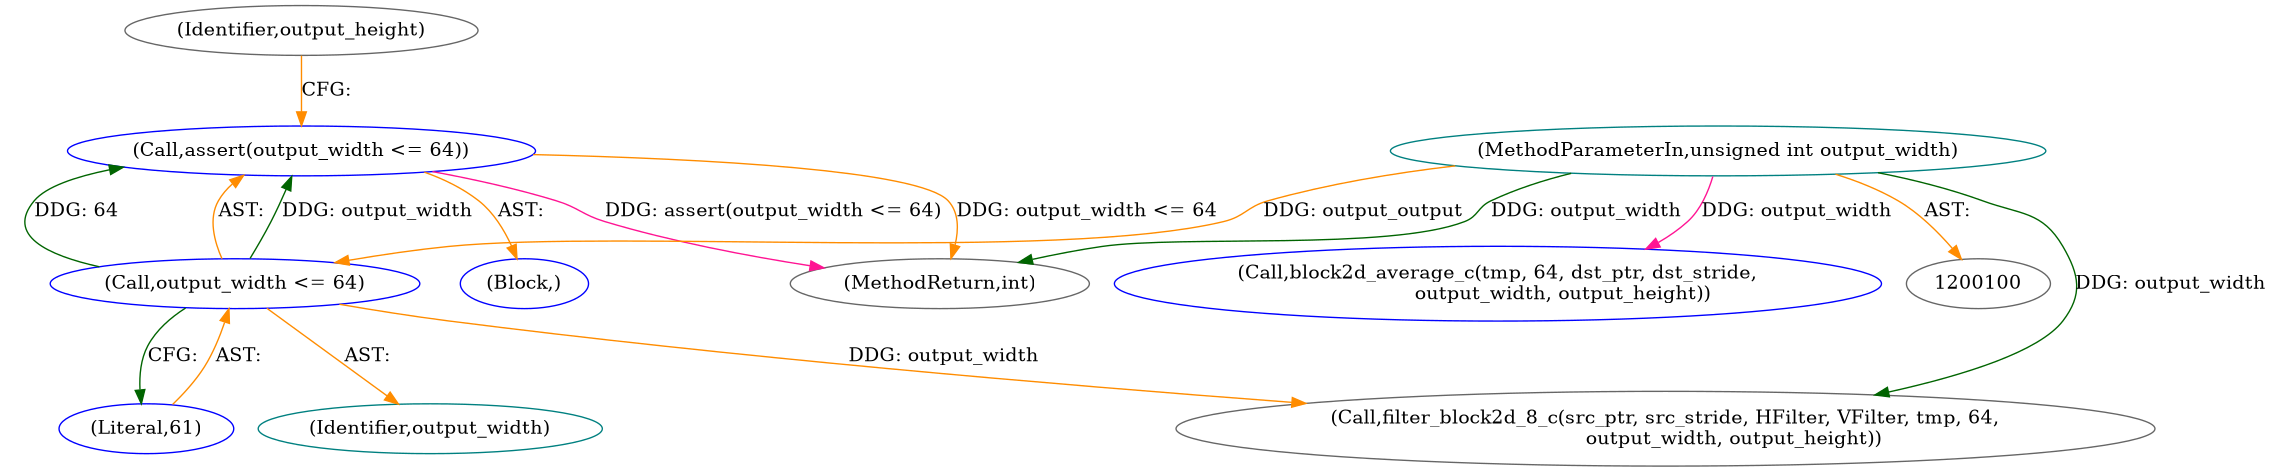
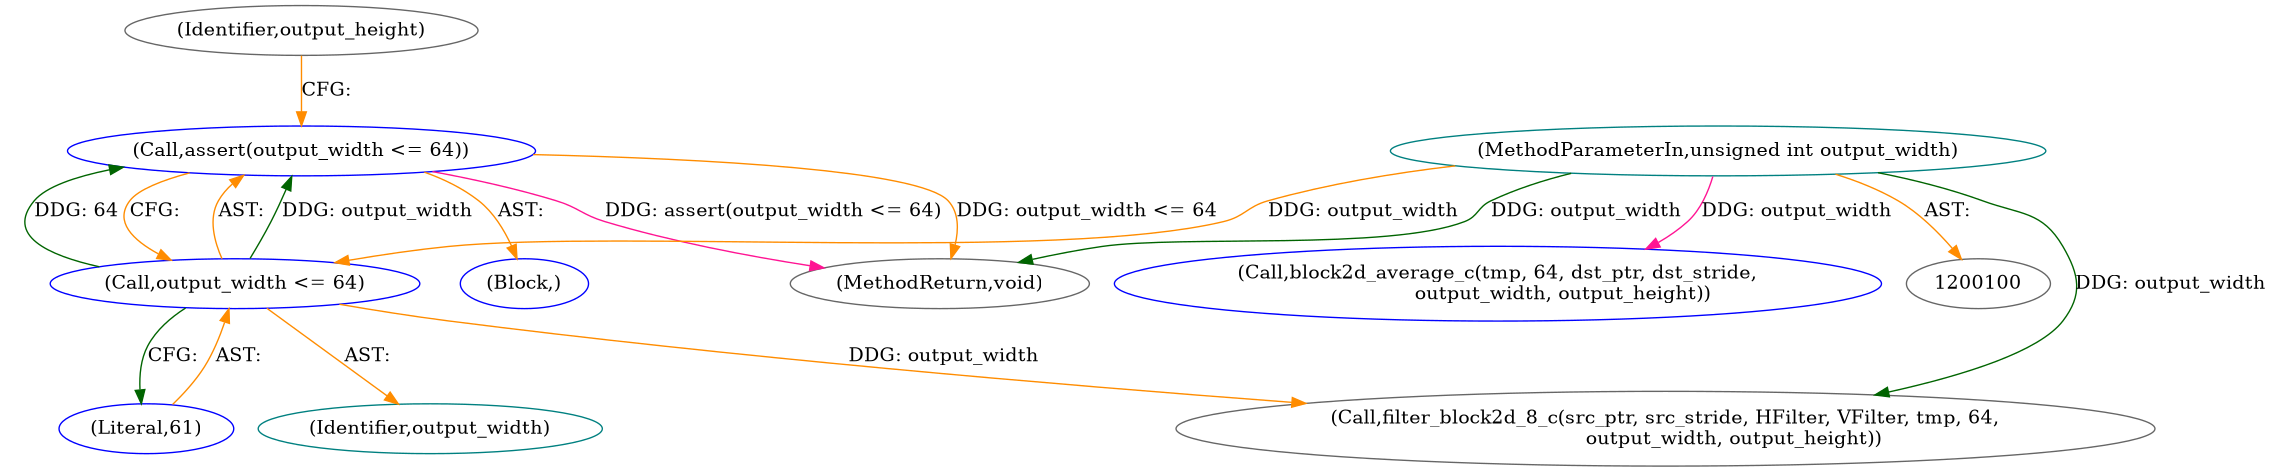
edge "(Call,assert(output_width <= 64))" -> "(Call,output_width <= 64)": added, label "CFG:"
edge "(MethodParameterIn,unsigned int output_width)" -> "(Call,output_width <= 64)": label "DDG: output_output" -> "DDG: output_width"
node "(MethodReturn,int)": label "(MethodReturn,int)" -> "(MethodReturn,void)"
